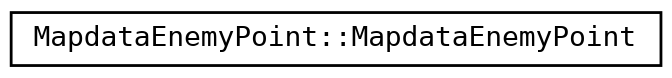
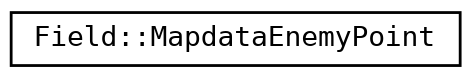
node "MapdataEnemyPoint::MapdataEnemyPoint": label "MapdataEnemyPoint::MapdataEnemyPoint" -> "Field::MapdataEnemyPoint"
